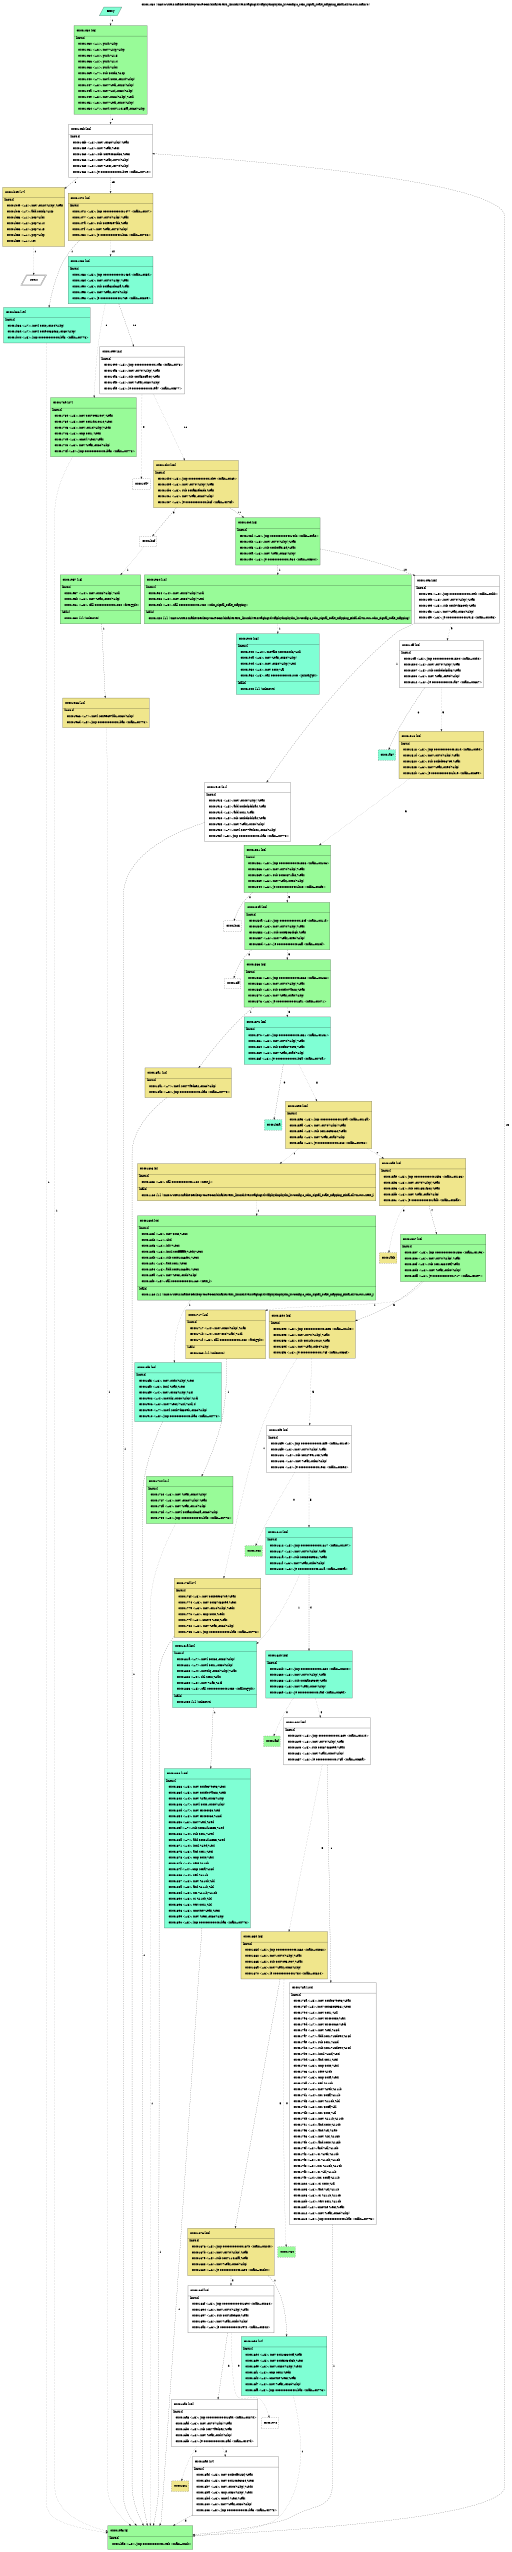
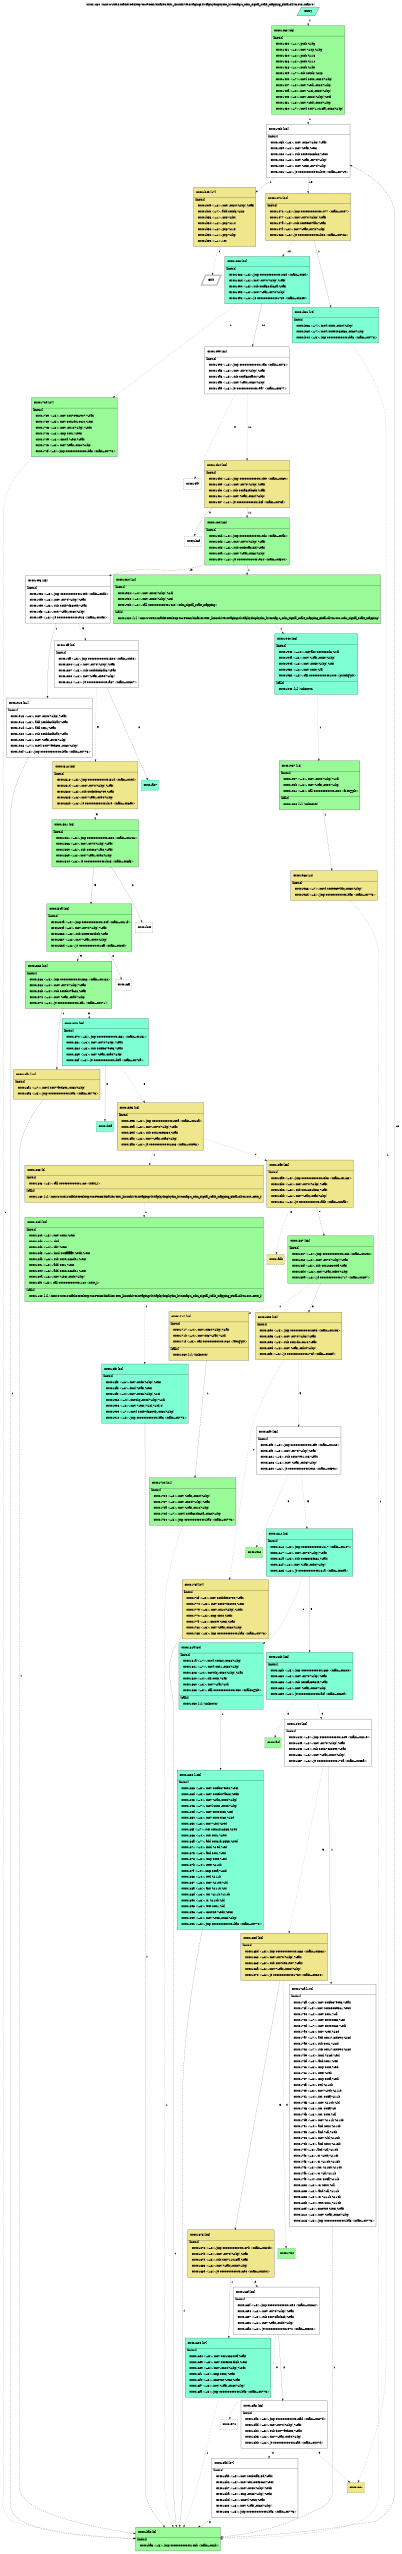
node "Users": label "Users" -> "Exit"
edge "0x401b8f" -> "0x401957 [15]": now "0x401940 [23]" -> "0x401957 [15]"
edge "0x401b36 [19]" -> "0x401ba3 [5]": now "0x401b36 [19]" -> "0x4016c1"
